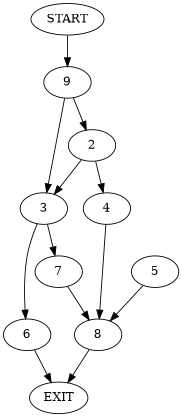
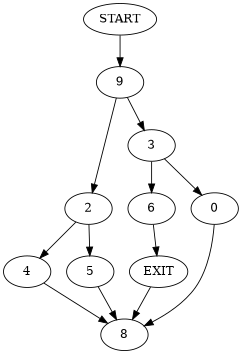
edge "2" -> "3": now "2" -> "5"
node "7": label "7" -> "0"
edge "8" -> "EXIT": reversed
